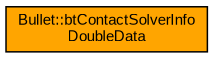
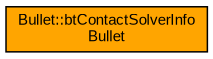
node "Bullet::btContactSolverInfo DoubleData": label "Bullet::btContactSolverInfo DoubleData" -> "Bullet::btContactSolverInfo Bullet"
